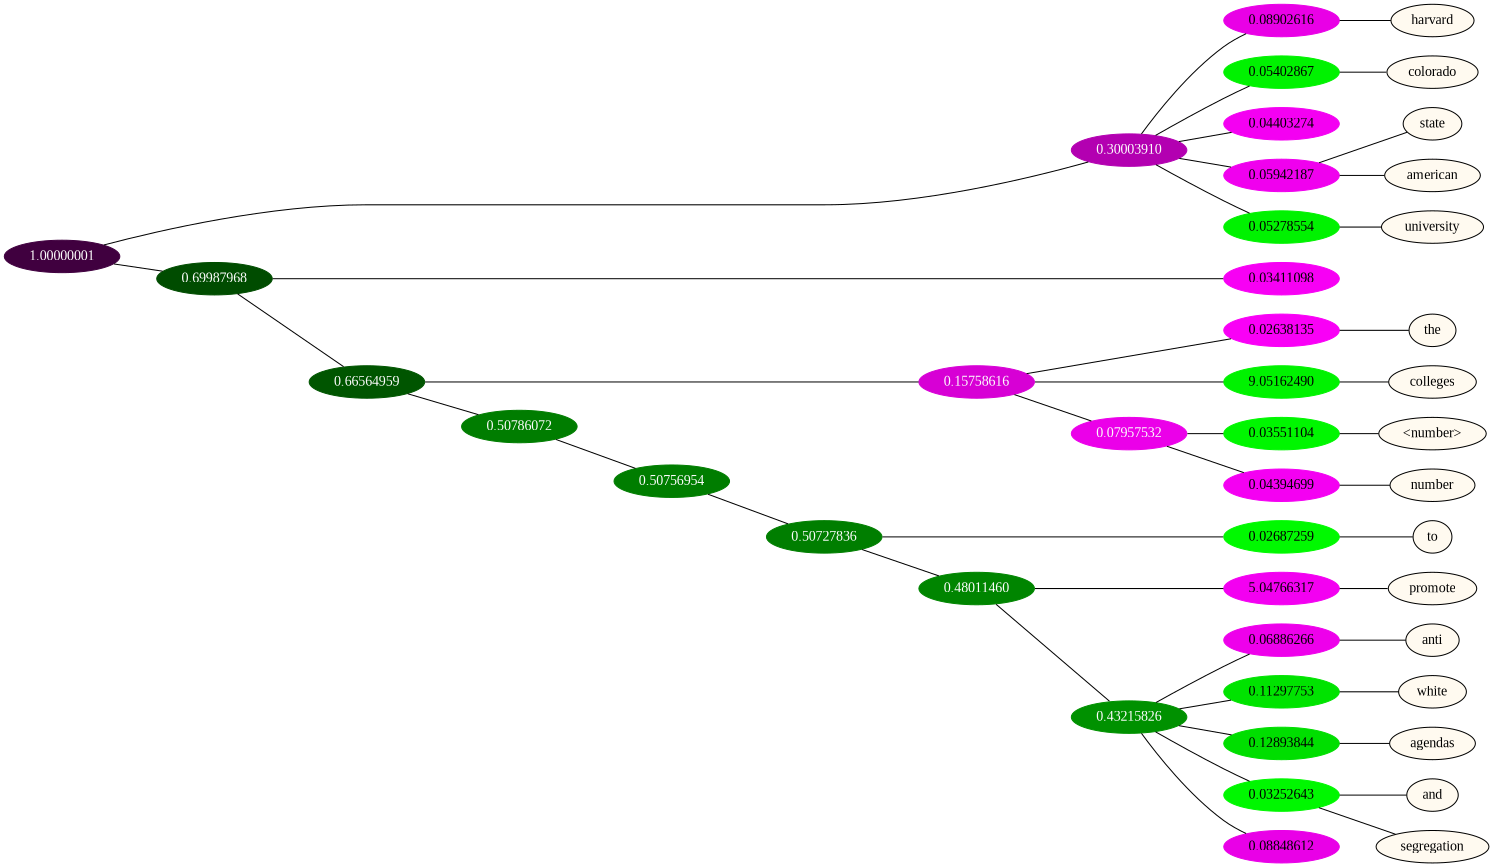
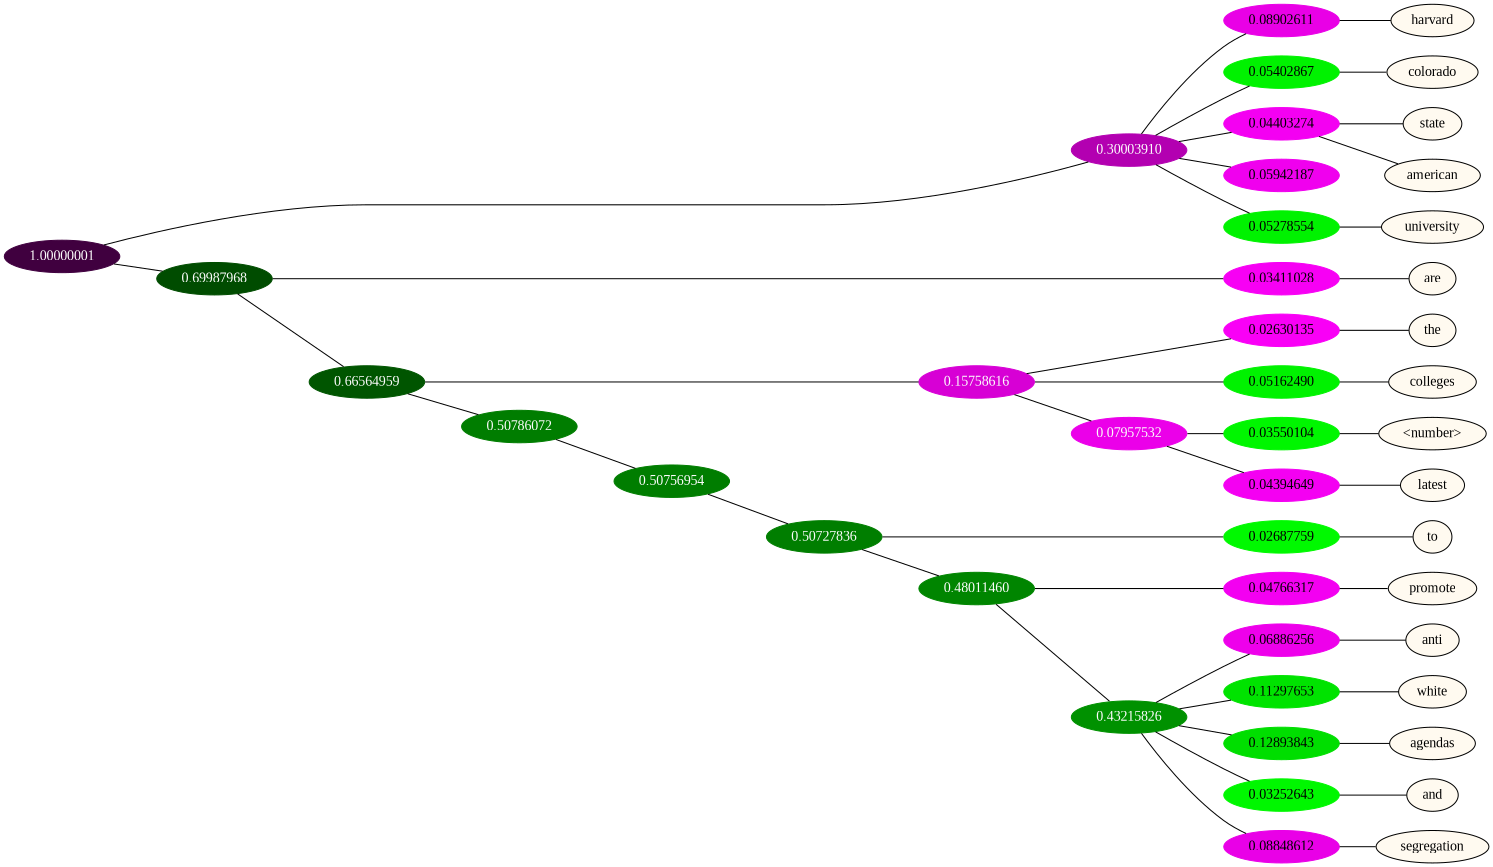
node "0.08902616": label "0.08902616" -> "0.08902611"
edge "state" -- "0.05942187": now "state" -- "0.04403274"
edge "0.05942187" -- "american": now "0.04403274" -- "american"
node "0.03411098": label "0.03411098" -> "0.03411028"
node "are": added
node "0.02638135": label "0.02638135" -> "0.02630135"
node "9.05162490": label "9.05162490" -> "0.05162490"
node "0.03551104": label "0.03551104" -> "0.03550104"
node "0.04394699": label "0.04394699" -> "0.04394649"
node "number": label "number" -> "latest"
node "0.02687259": label "0.02687259" -> "0.02687759"
node "5.04766317": label "5.04766317" -> "0.04766317"
node "0.06886266": label "0.06886266" -> "0.06886256"
node "0.11297753": label "0.11297753" -> "0.11297653"
node "0.12893844": label "0.12893844" -> "0.12893843"
edge "0.03252643" -- "segregation": now "0.08848612" -- "segregation"
